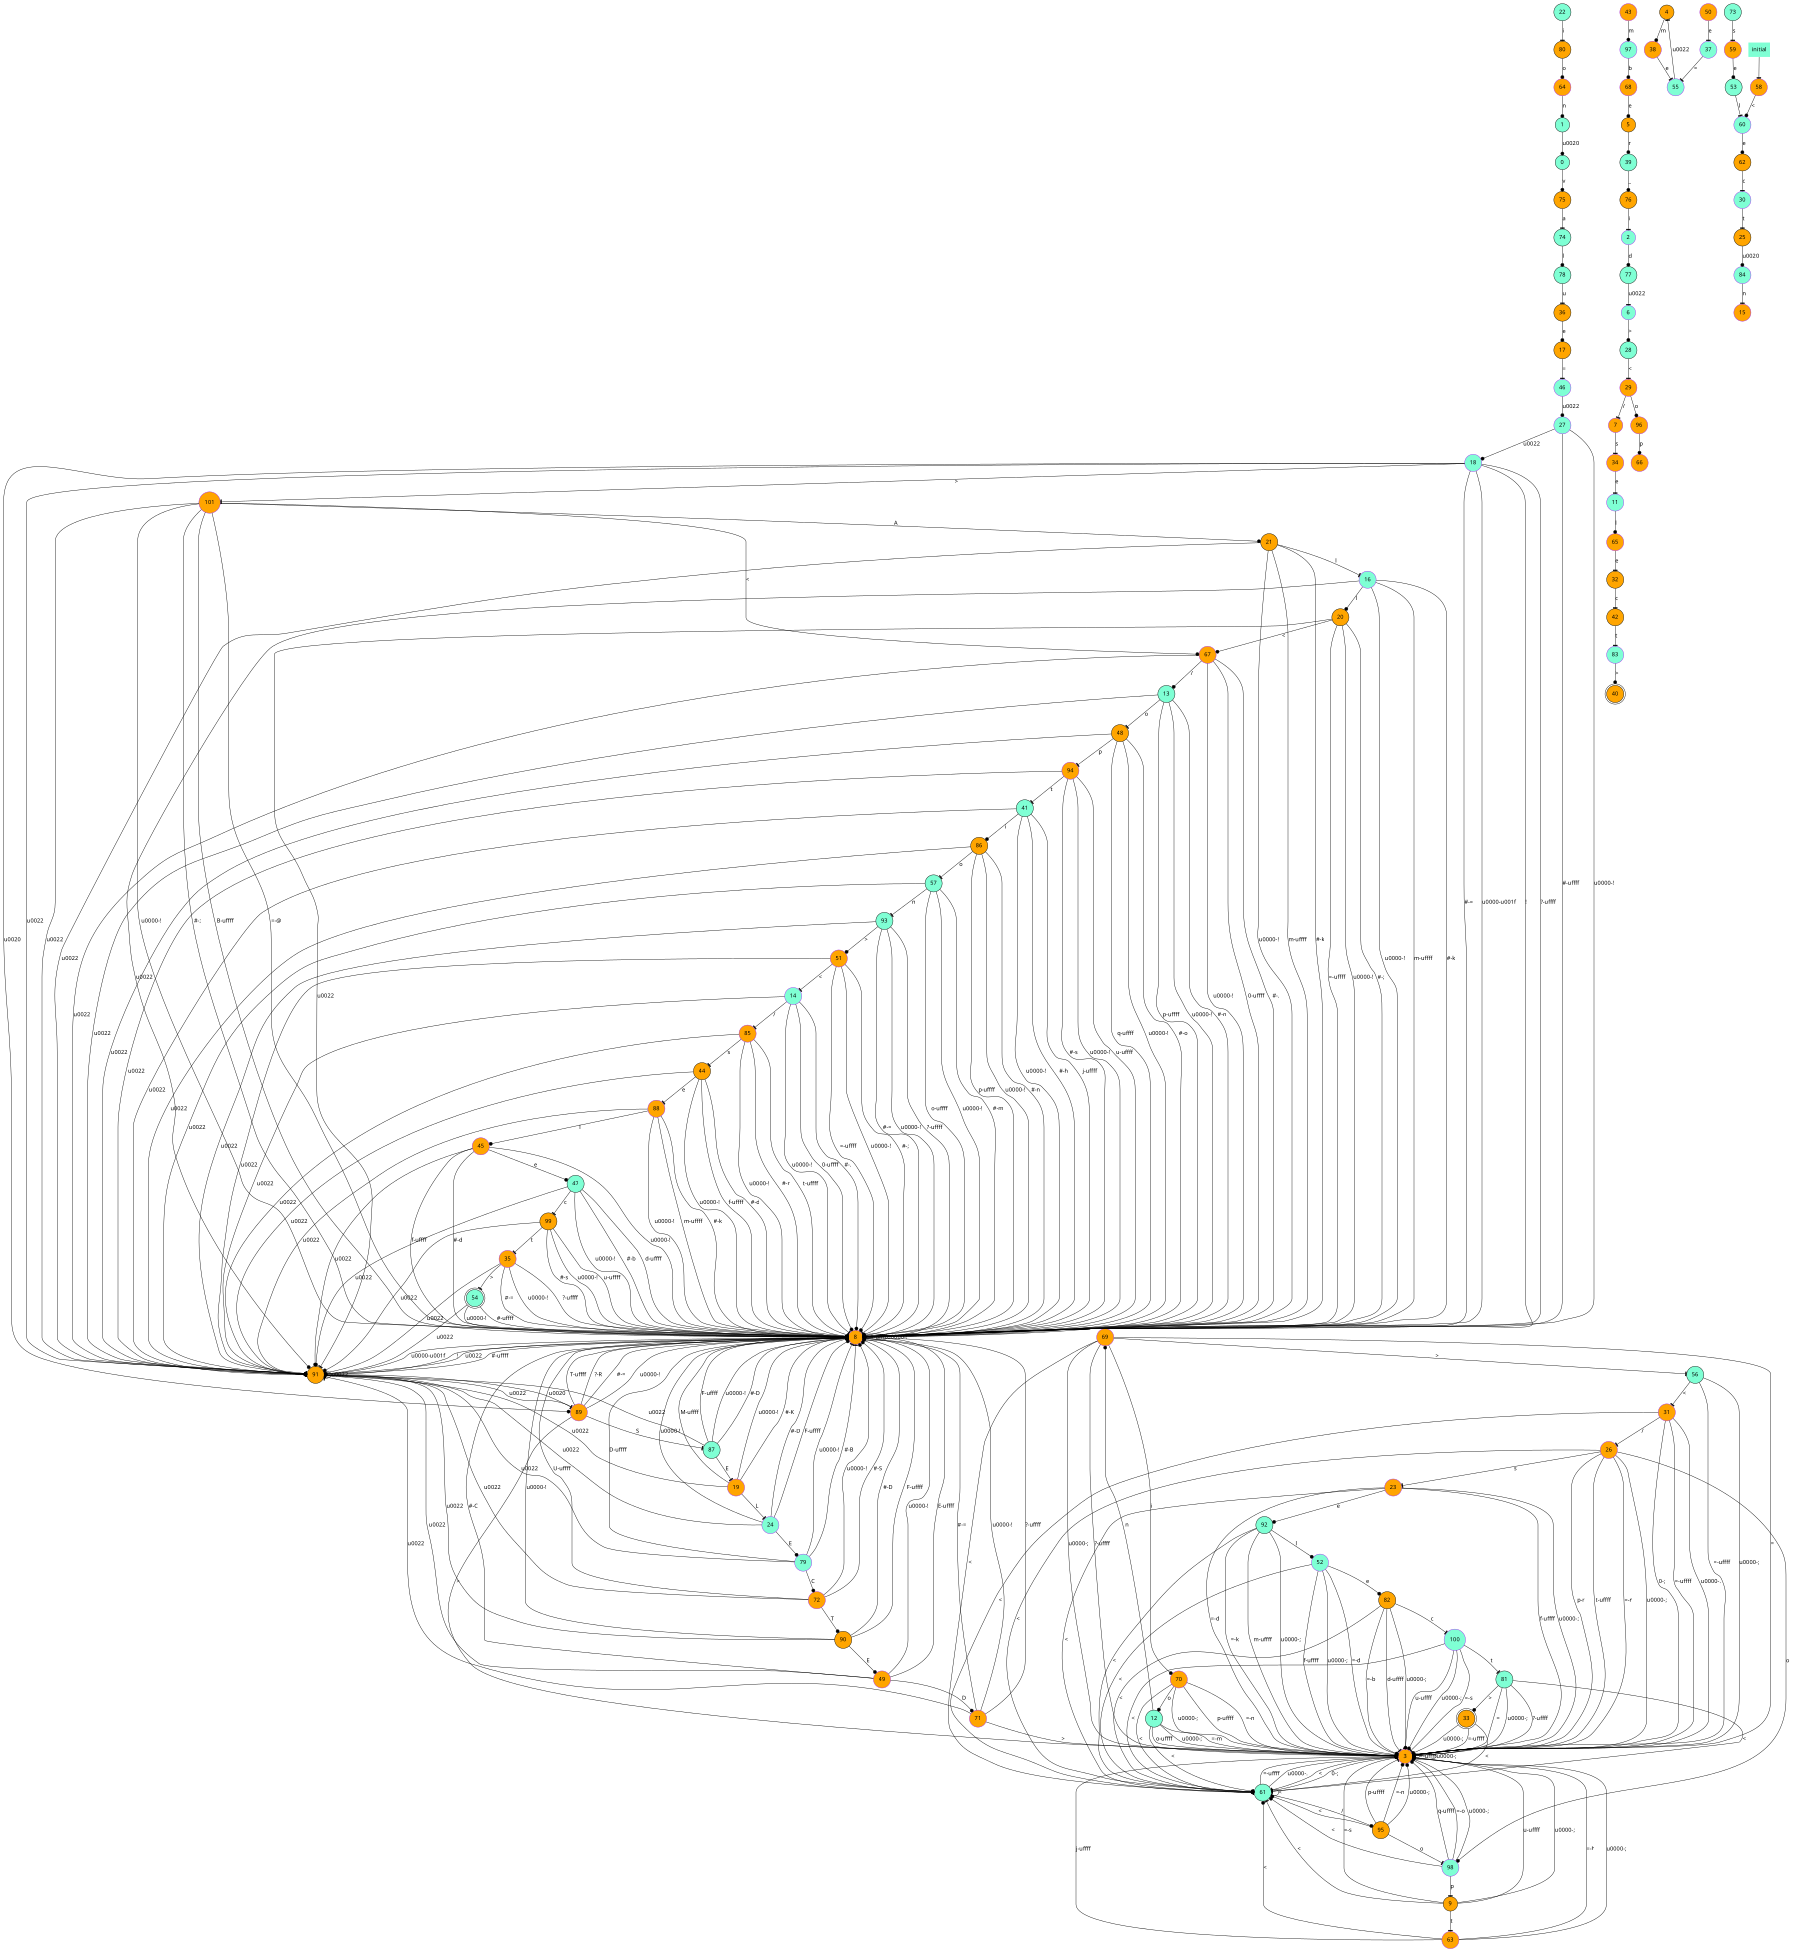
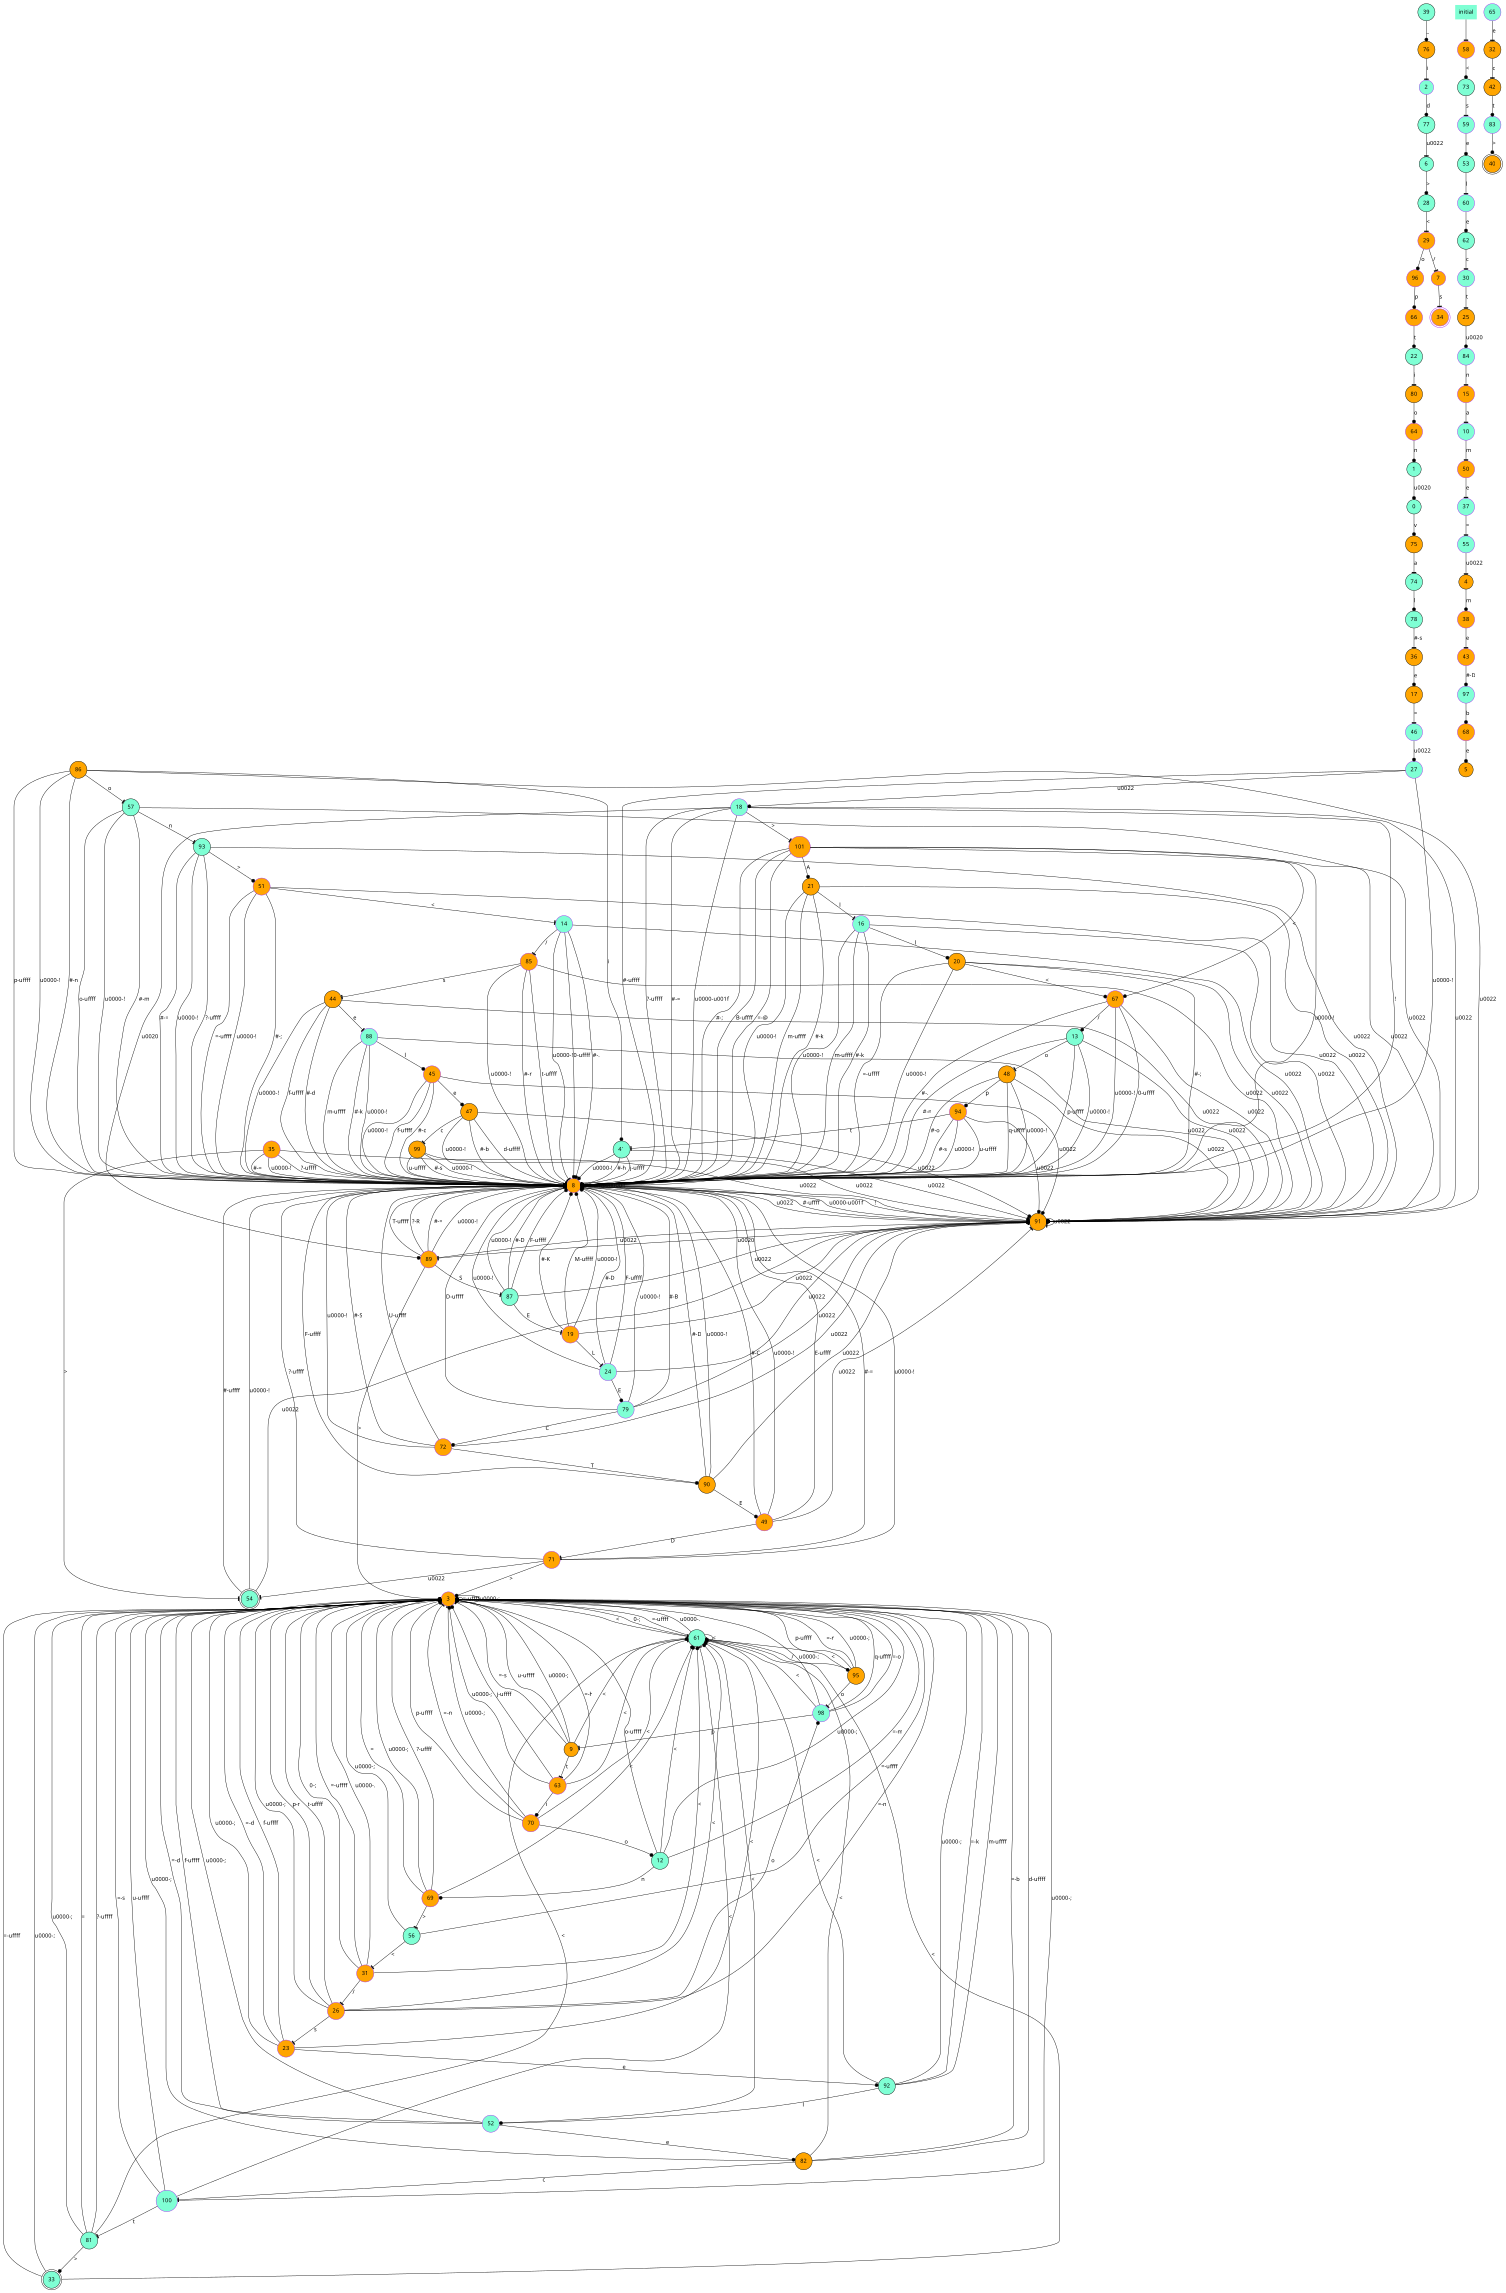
edge "43" -> "97": label "m" -> "#-D"
node "59": fillcolor orange -> aquamarine
edge "38" -> "55": now "38" -> "43"
edge "58" -> "60": now "58" -> "73"
edge "5" -> "39": removed, label "r"
node "62": fillcolor orange -> aquamarine
edge "78" -> "36": label "u" -> "#-s"
node "6": color purple -> black
edge "66" -> "22": added, label "t"
node "10": added
node "34": shape circle -> doublecircle
node "11": removed
node "65": fillcolor orange -> aquamarine
edge "42" -> "83": arrowhead tee -> dot
edge "48" -> "94": arrowhead tee -> dot
edge "41" -> "86": reversed
node "88": fillcolor orange -> aquamarine
node "47": fillcolor aquamarine -> orange
edge "99" -> "35": removed, label "t"
edge "69" -> "70": now "63" -> "70"
edge "71" -> "91": now "71" -> "54"
edge "49" -> "71": arrowhead dot -> tee
node "33": fillcolor orange -> aquamarine
